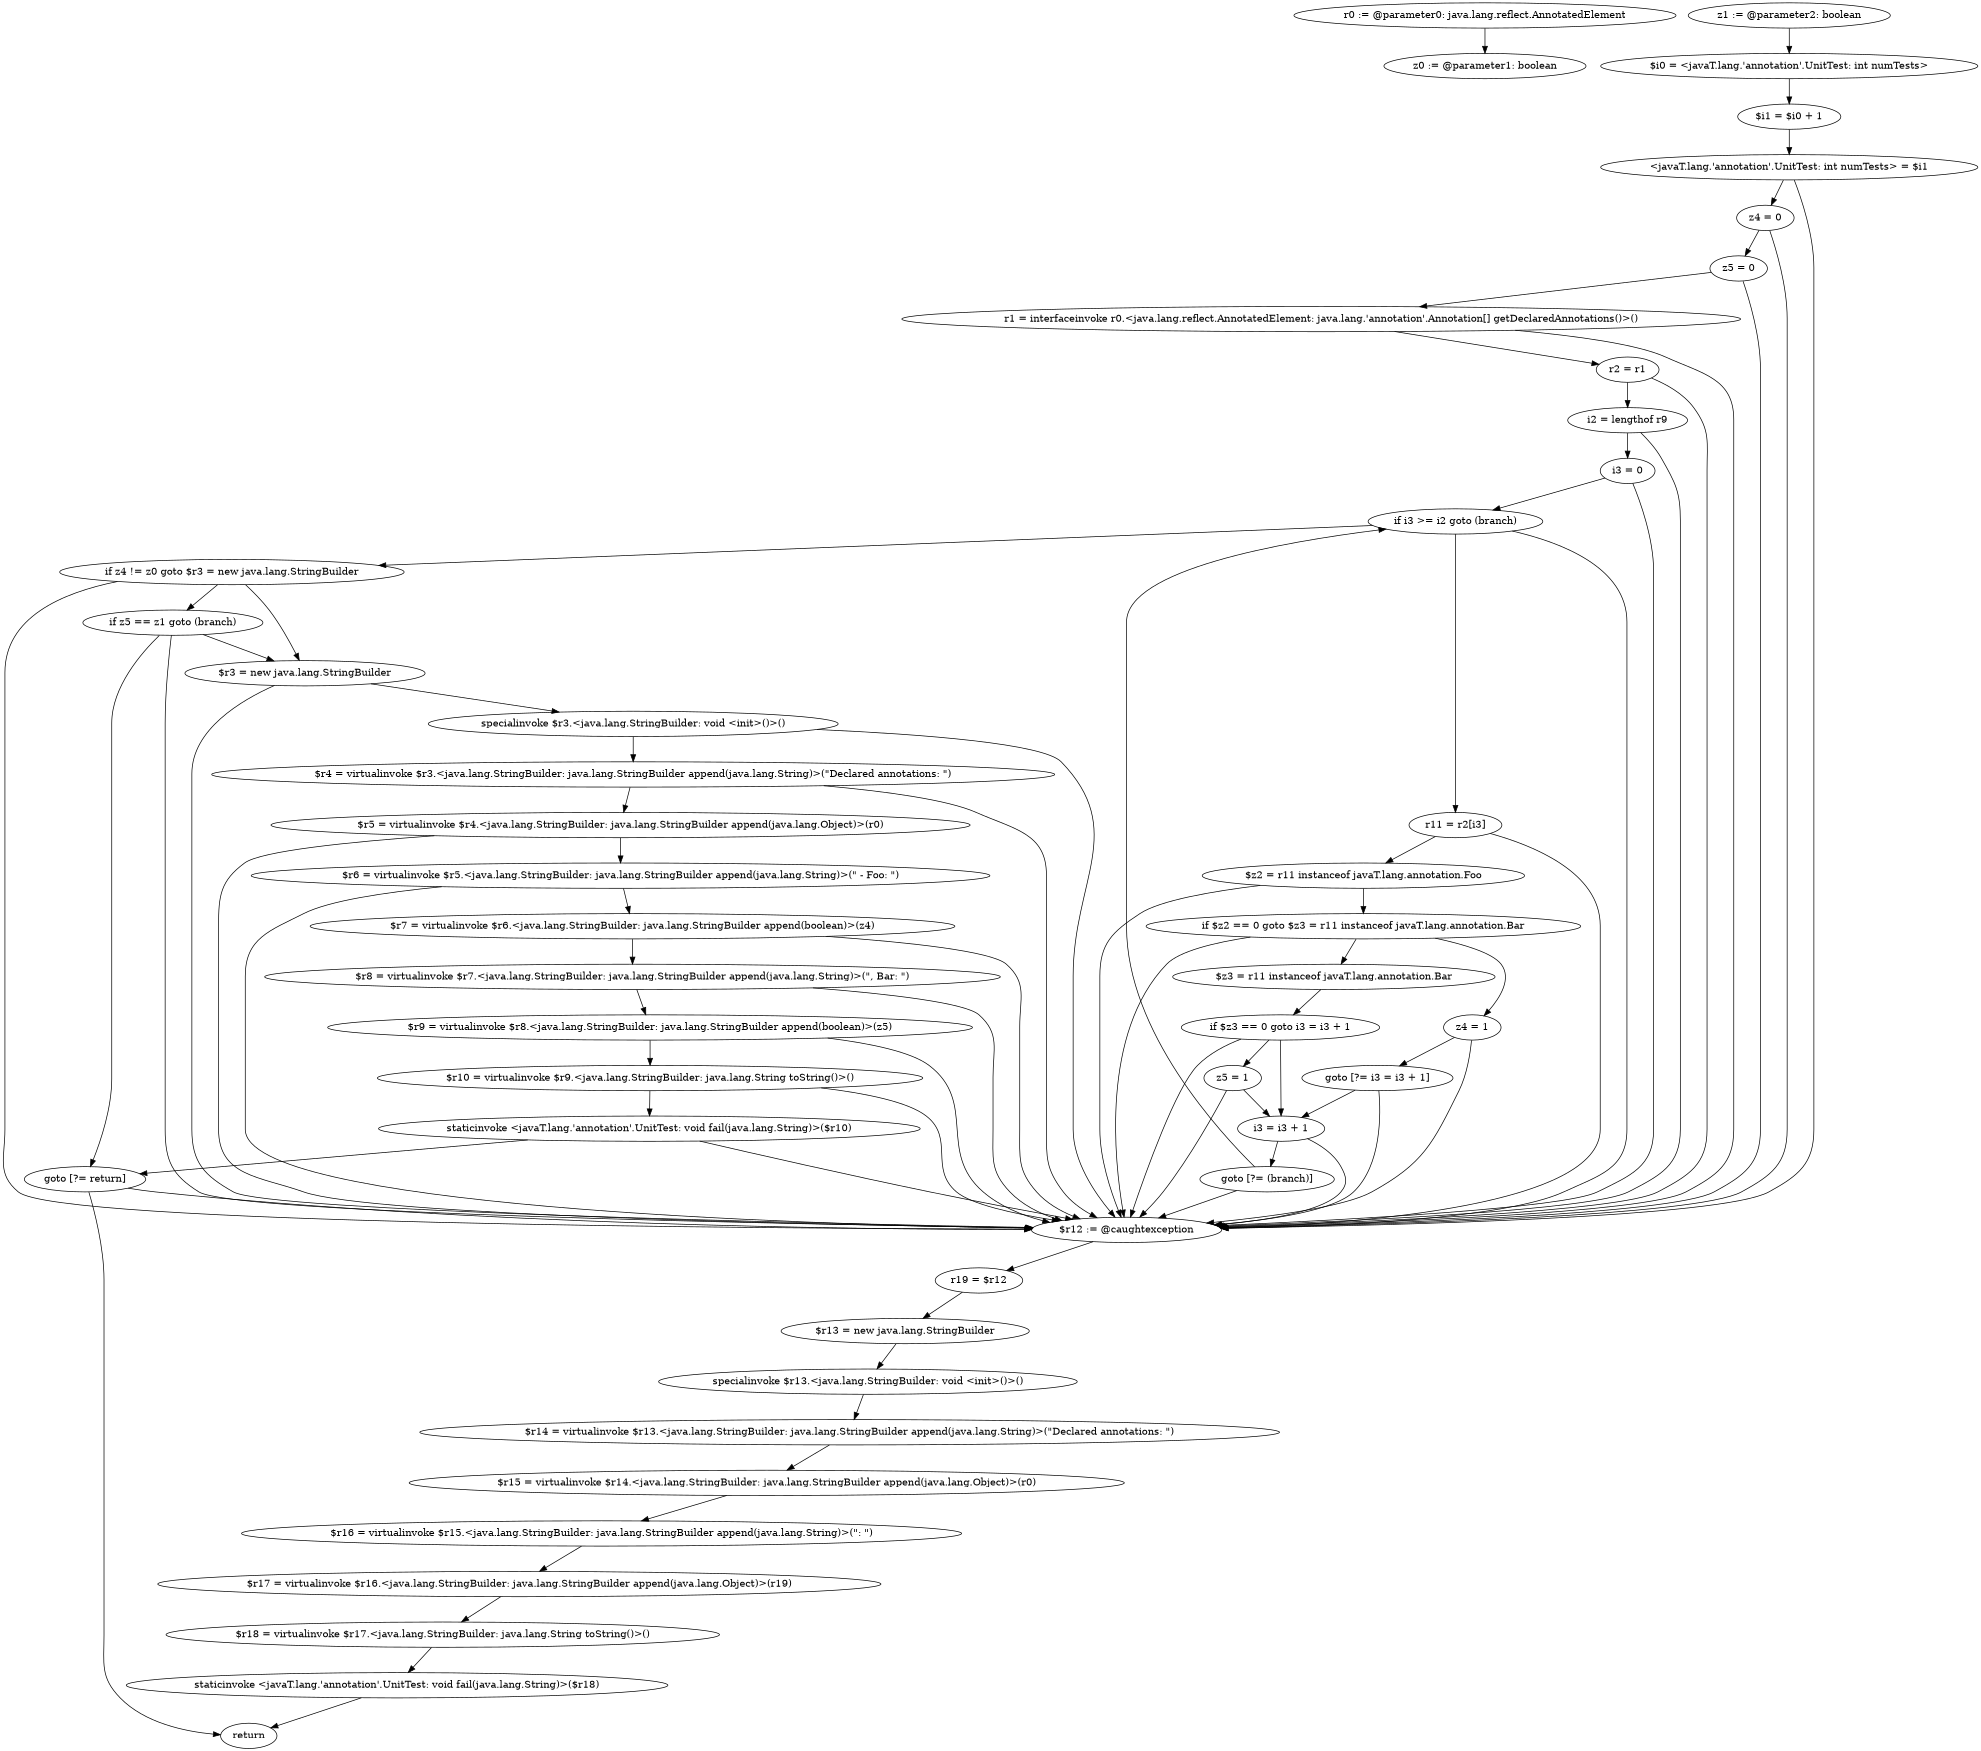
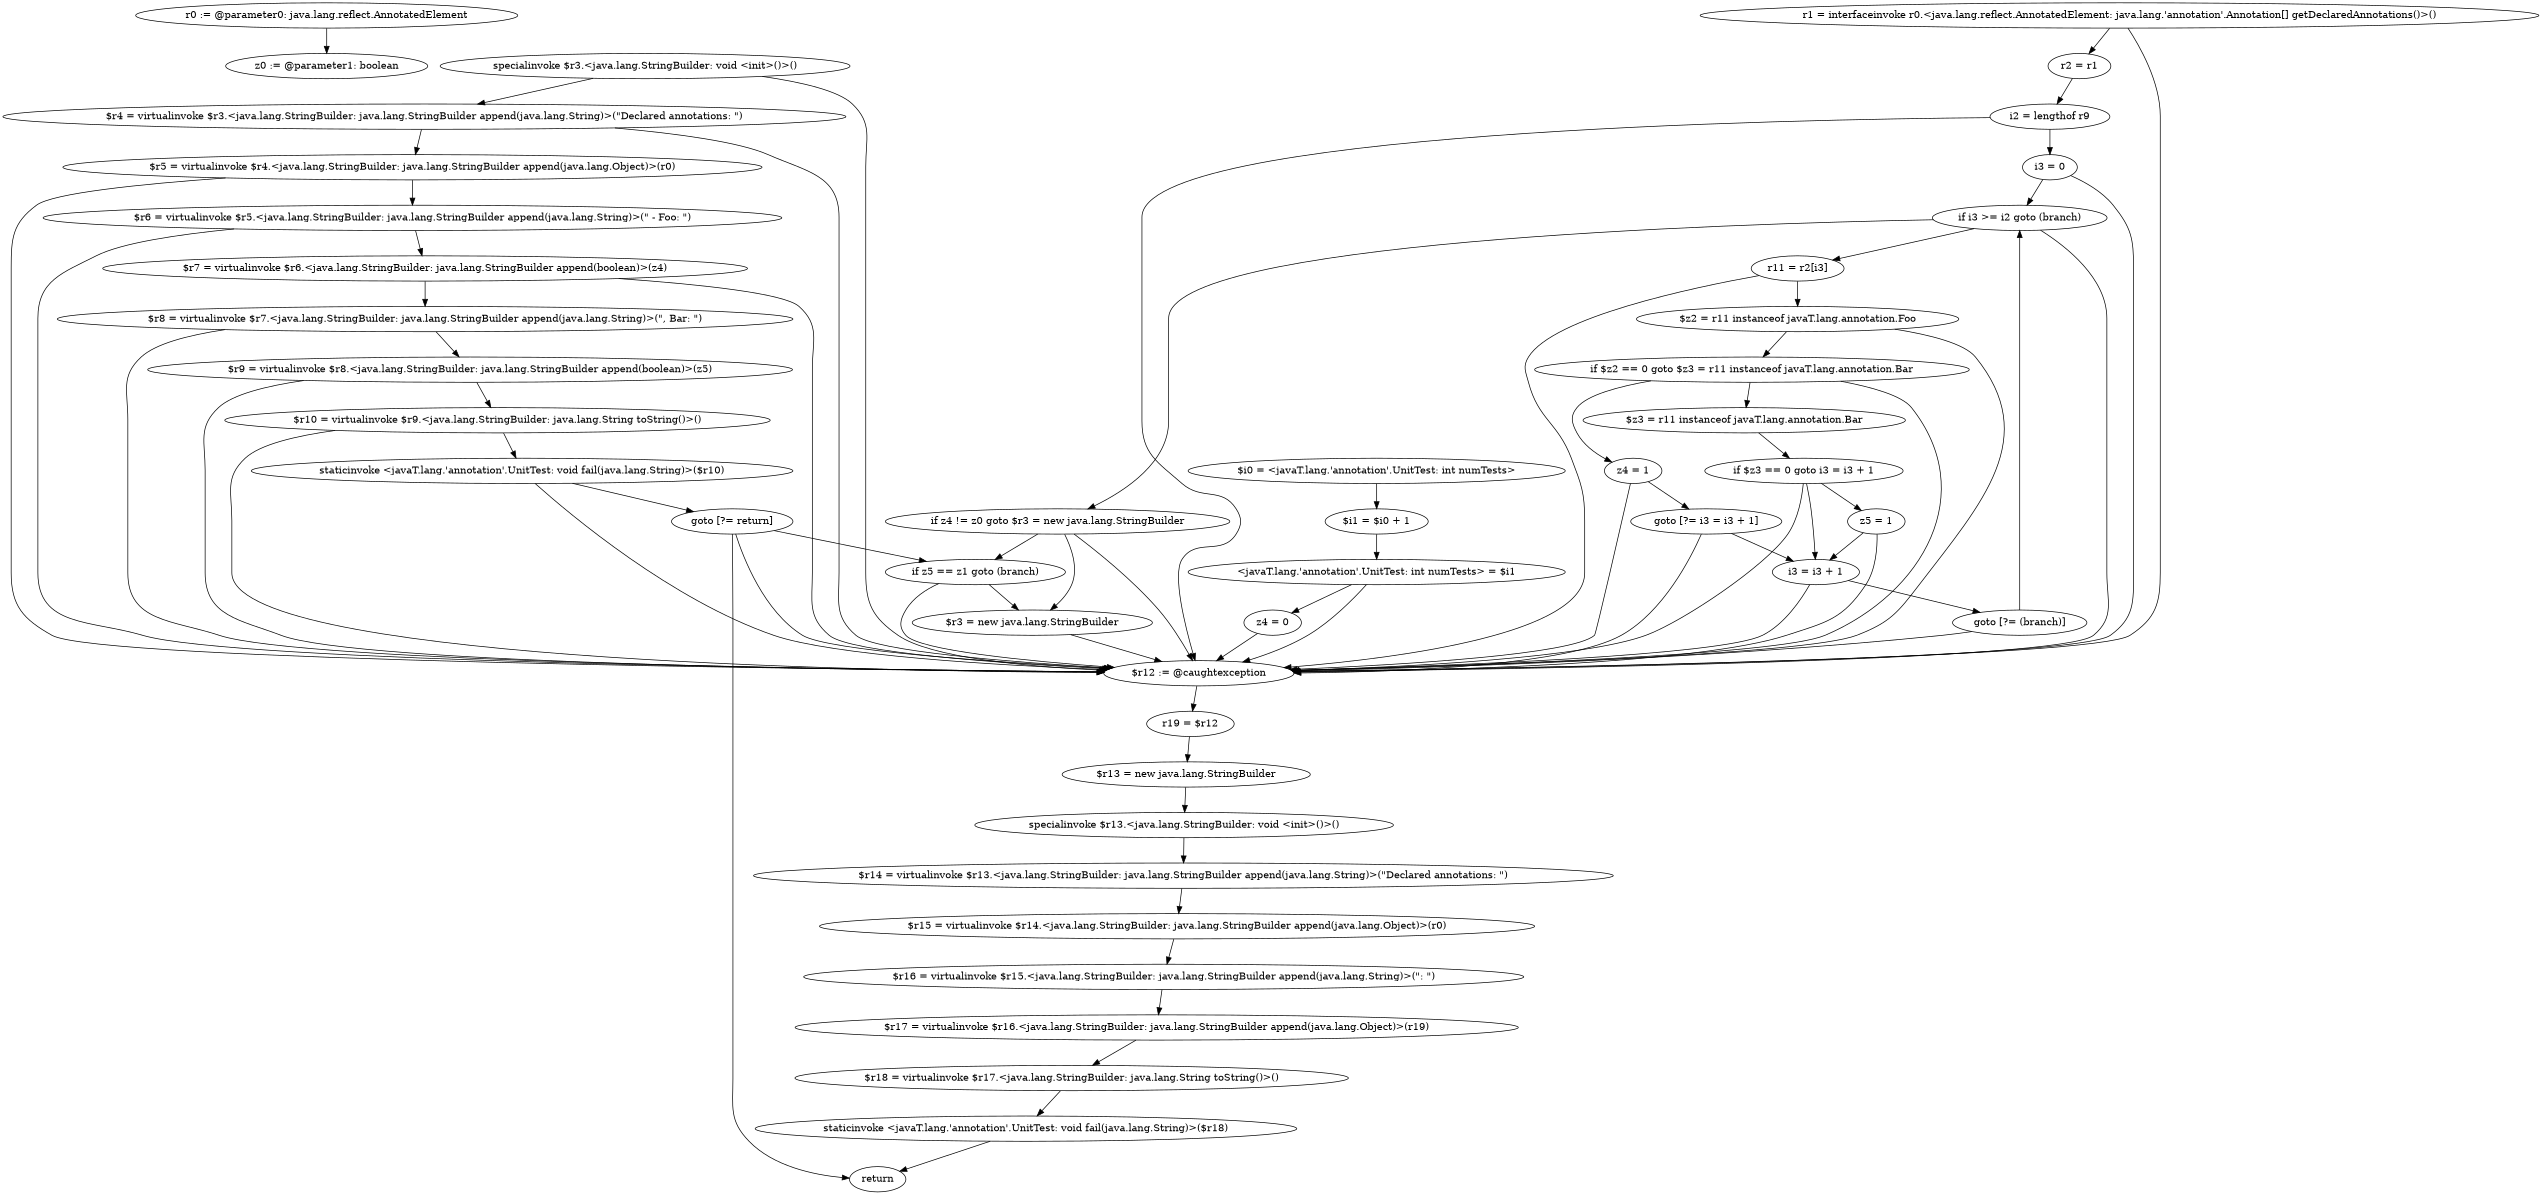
node "z1 := @parameter2: boolean": removed
node "z5 = 0": removed
edge "$r3 = new java.lang.StringBuilder" -> "specialinvoke $r3.<java.lang.StringBuilder: void <init>()>()": removed
edge "if z5 == z1 goto (branch)" -> "goto [?= return]": reversed
edge "r2 = r1" -> "$r12 := @caughtexception": removed
